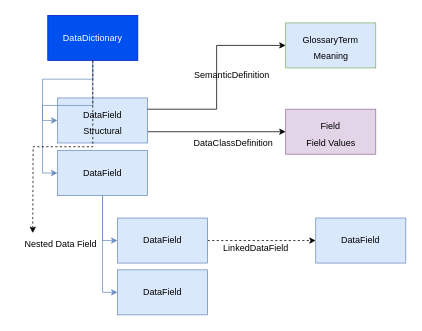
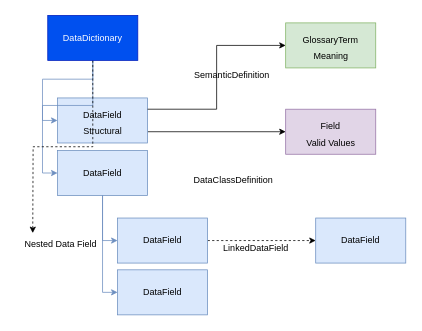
node "GlossaryTerm": fillcolor #dae8fc -> #d5e8d4
node "DataClassDefinition": moved (233, 143) -> (233, 180)
node "Field Values": label "Field Values" -> "Valid Values"
